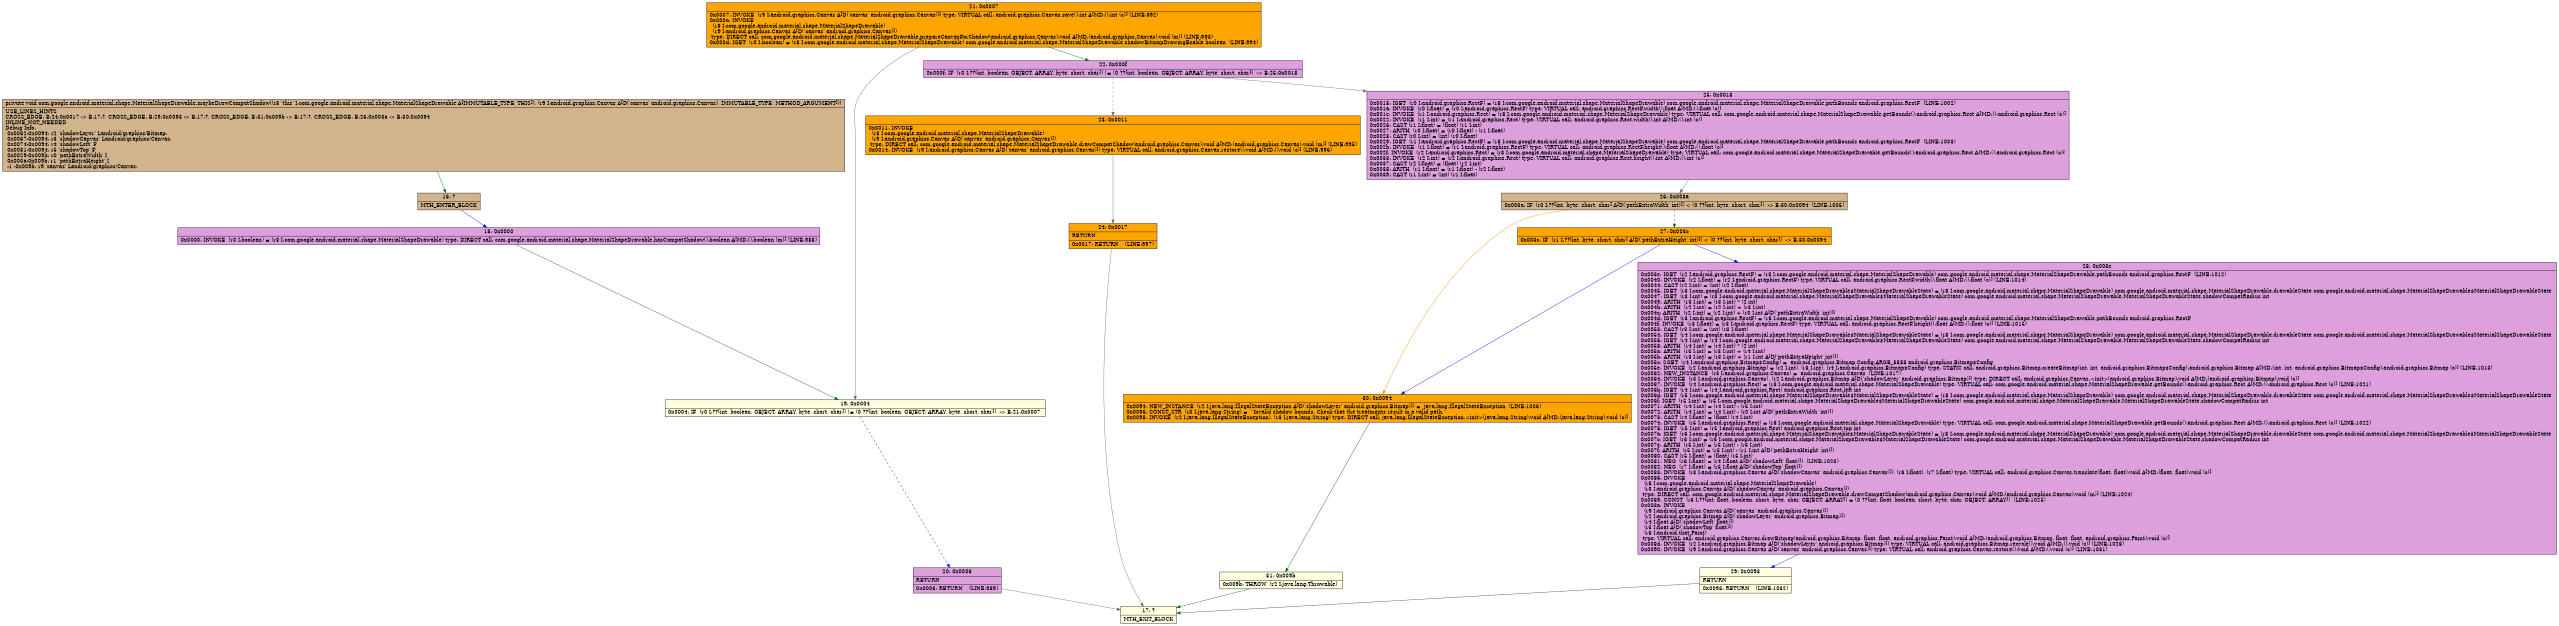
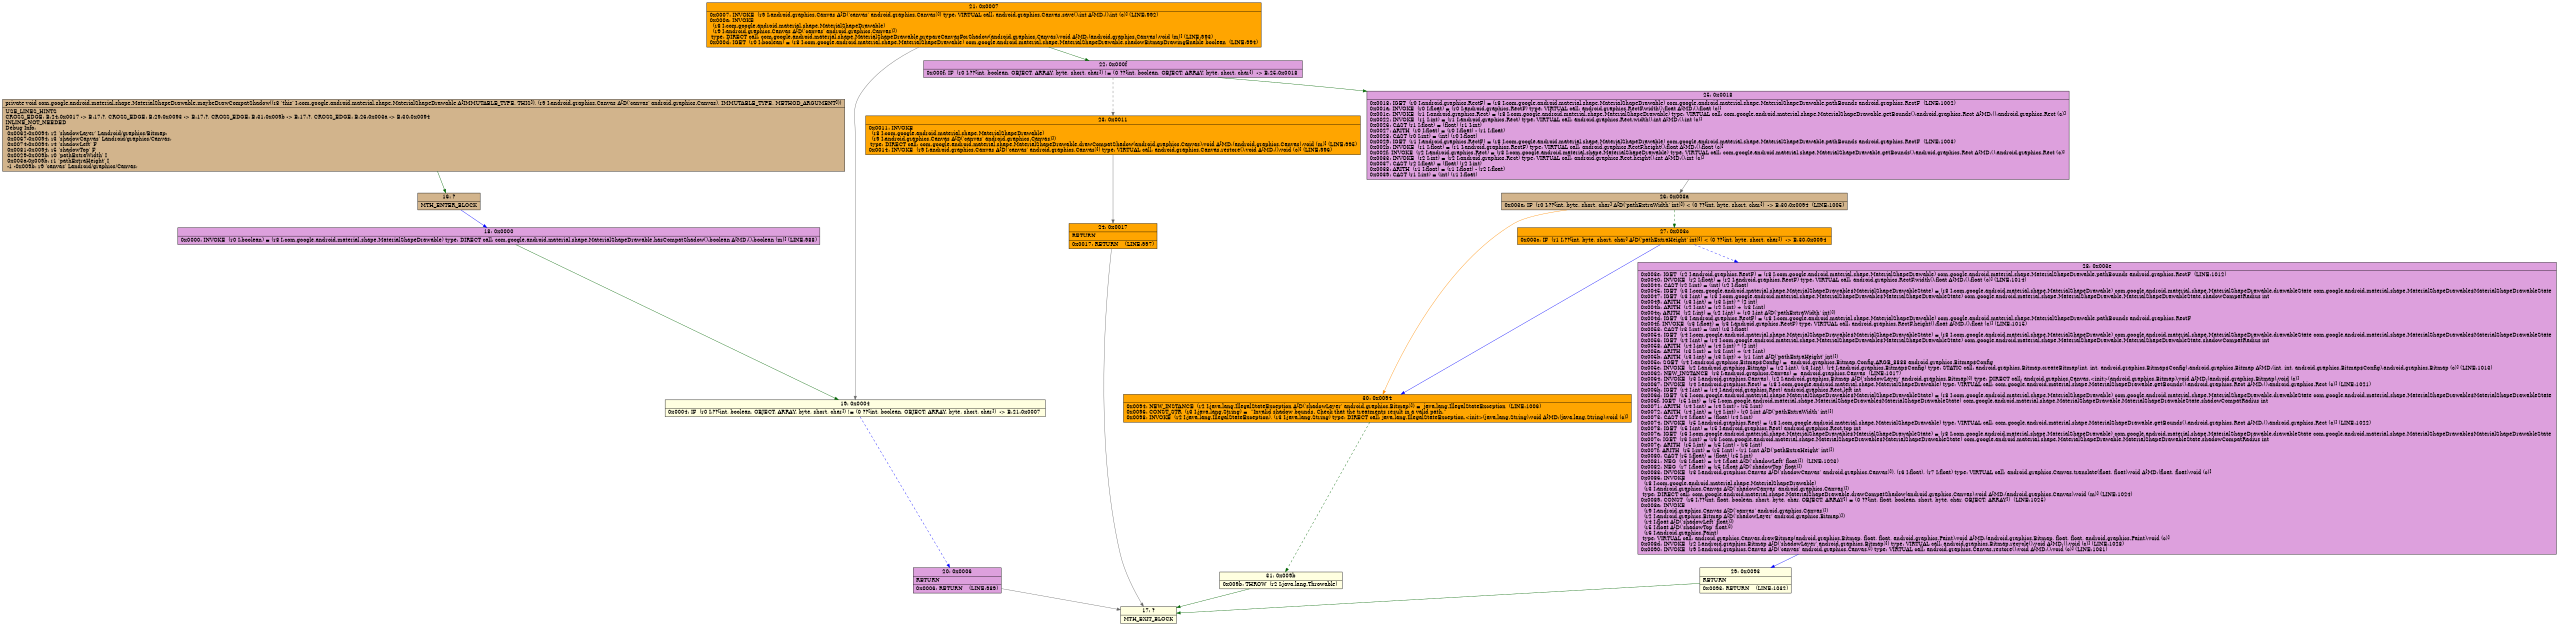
edge "22: 0x000f" -> "25: 0x0018": color gray40 -> darkgreen
edge "27: 0x003c" -> "28: 0x003e": style solid -> dashed
edge "30: 0x0094" -> "31: 0x009b": style solid -> dashed
node "28: 0x003e": text "(r6 I:android.that.Paint)" -> "(r6 I:android.graphics.Paint)"
